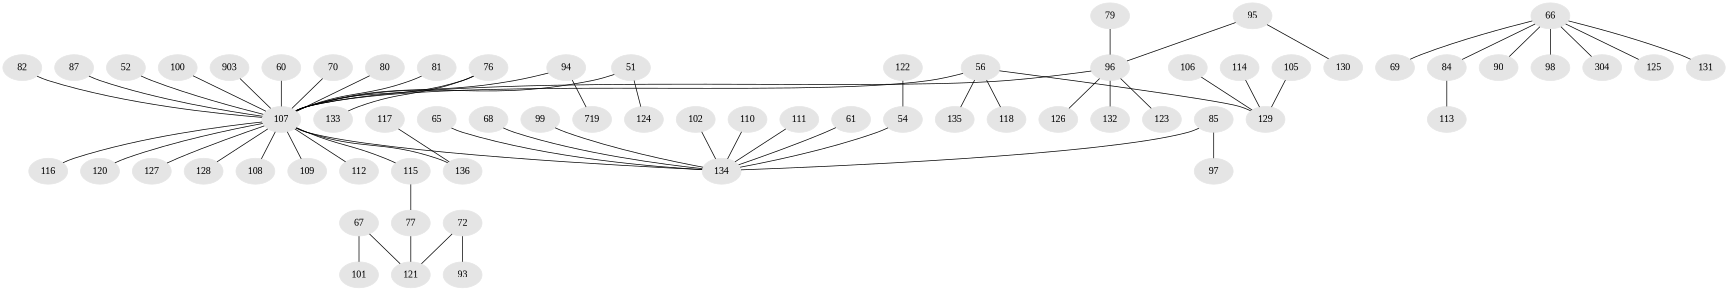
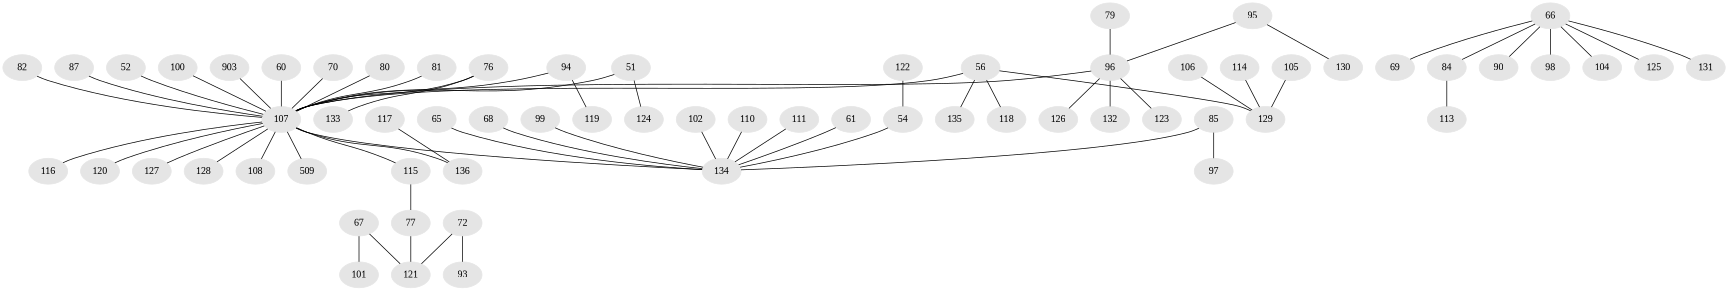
node "304": label "304" -> "104"
node "719": label "719" -> "119"
node "109": label "109" -> "509"
node "112": removed
